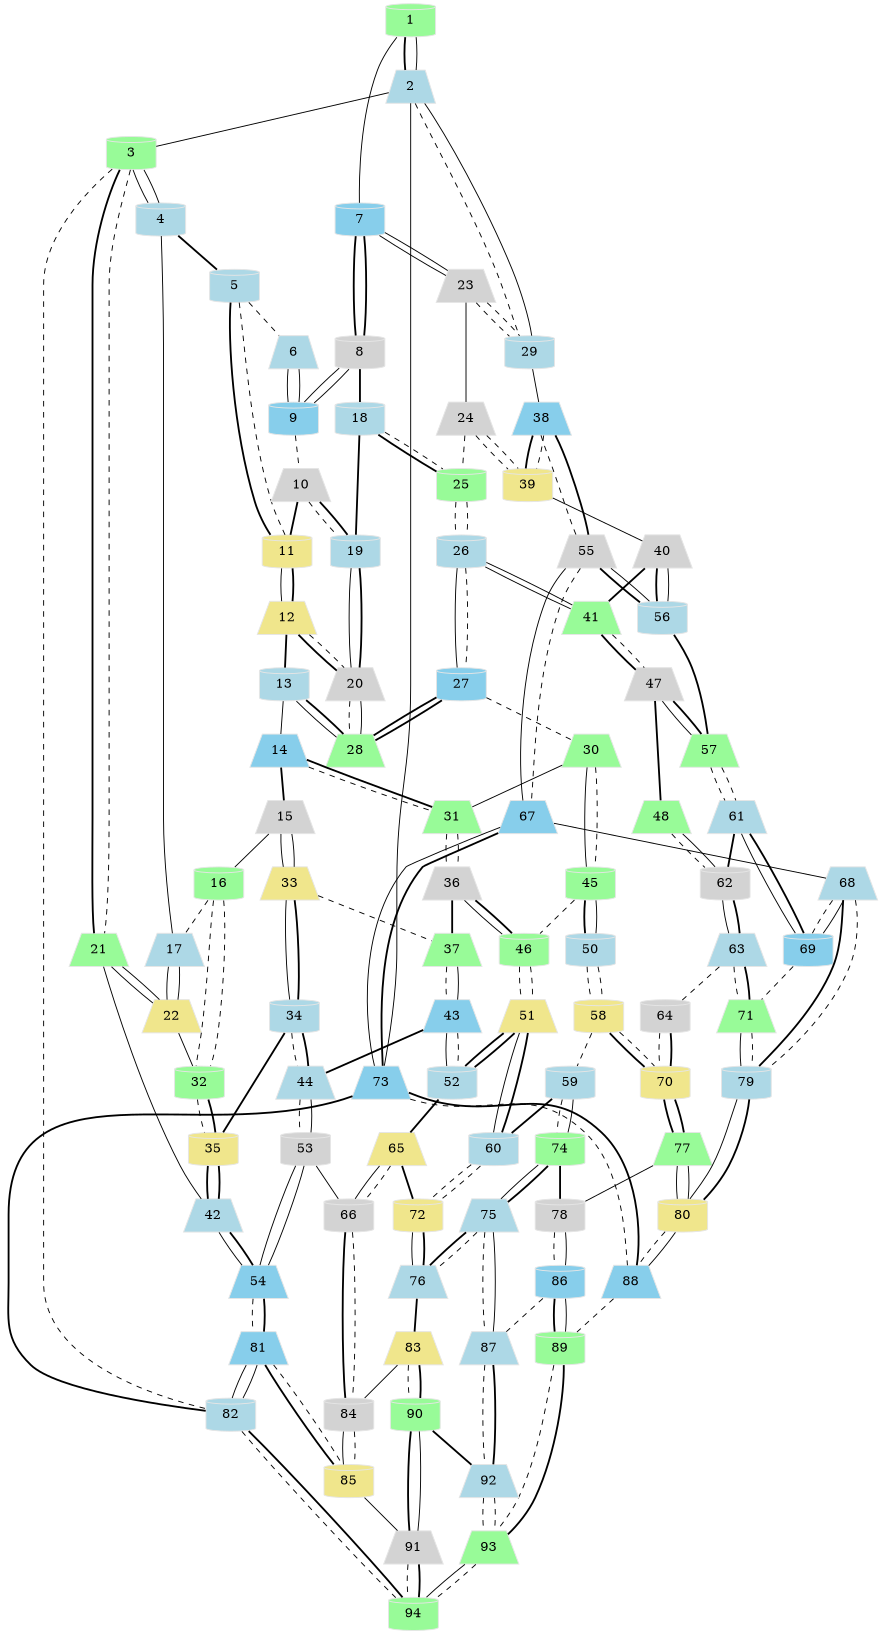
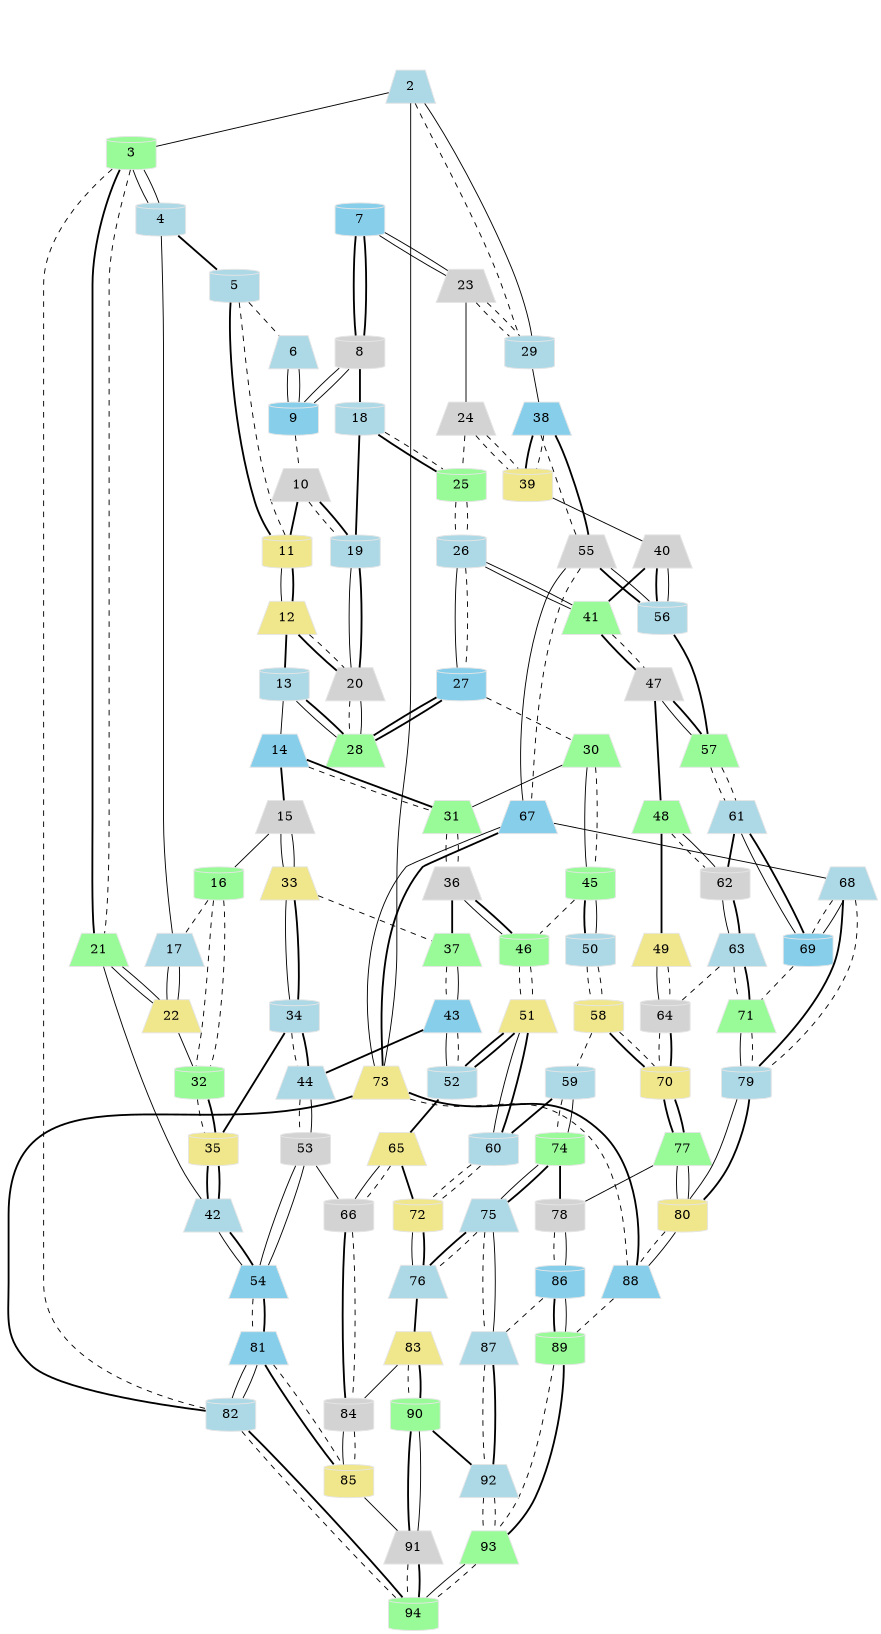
node "1": removed
node "49": added
node "73": fillcolor skyblue -> khaki
